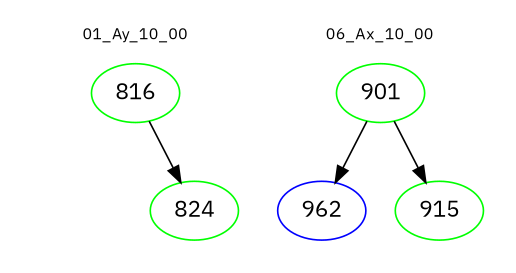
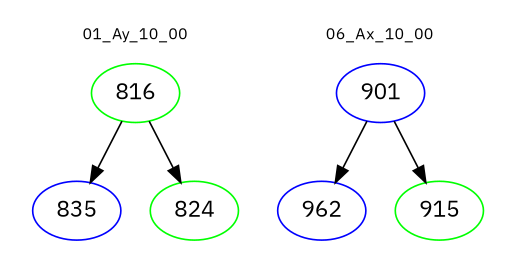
node "901": color green -> blue
node "835": added
